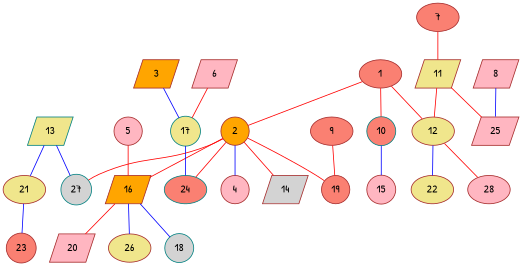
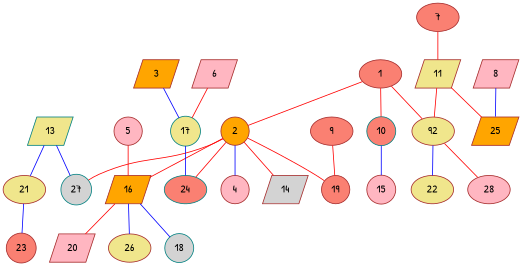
node "12": label "12" -> "92"
node "25": fillcolor lightpink -> orange
